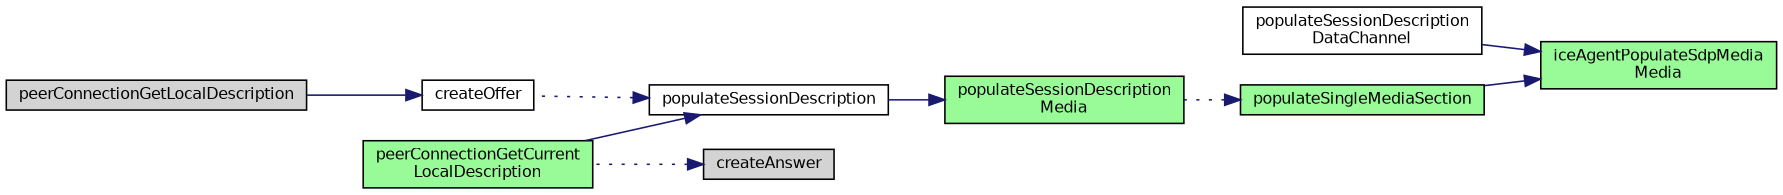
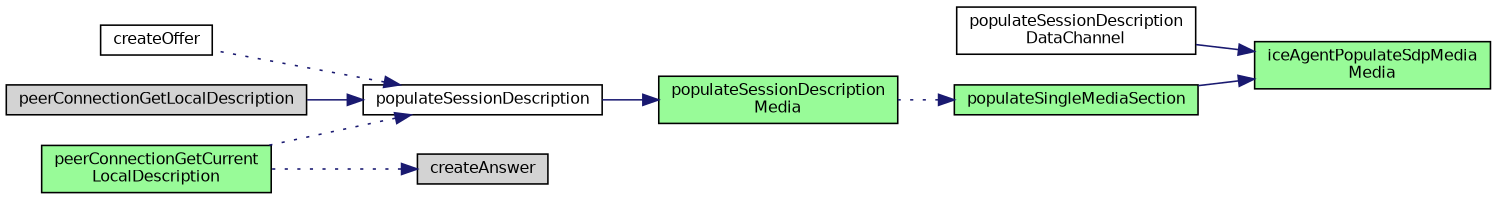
edge "peerConnectionGetLocalDescription" -> "createOffer": now "peerConnectionGetLocalDescription" -> "populateSessionDescription"
edge "peerConnectionGetCurrent LocalDescription" -> "populateSessionDescription": style solid -> dotted
